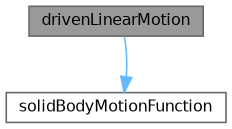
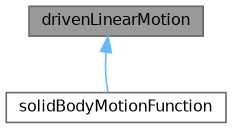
edge "drivenLinearMotion" -> "solidBodyMotionFunction": reversed
